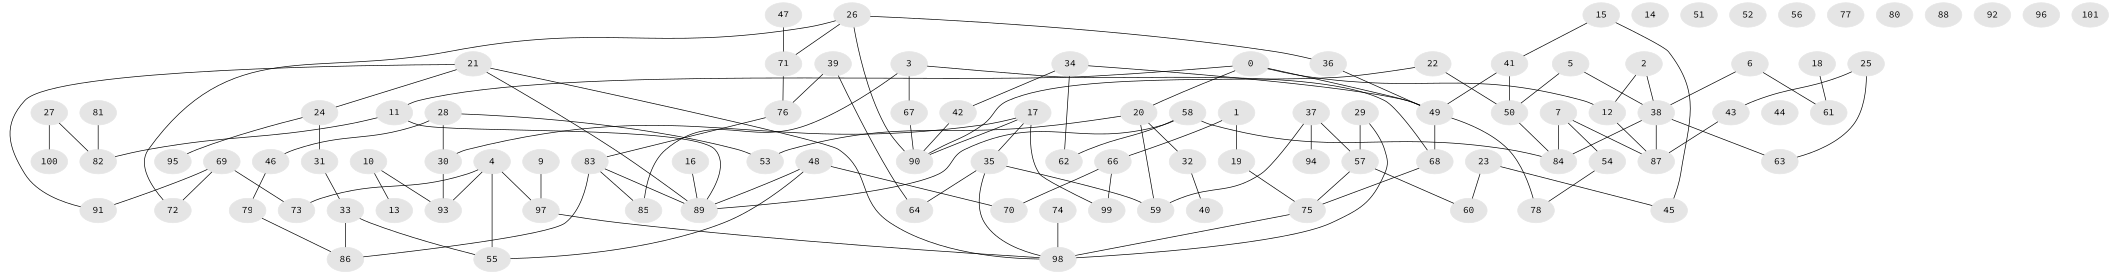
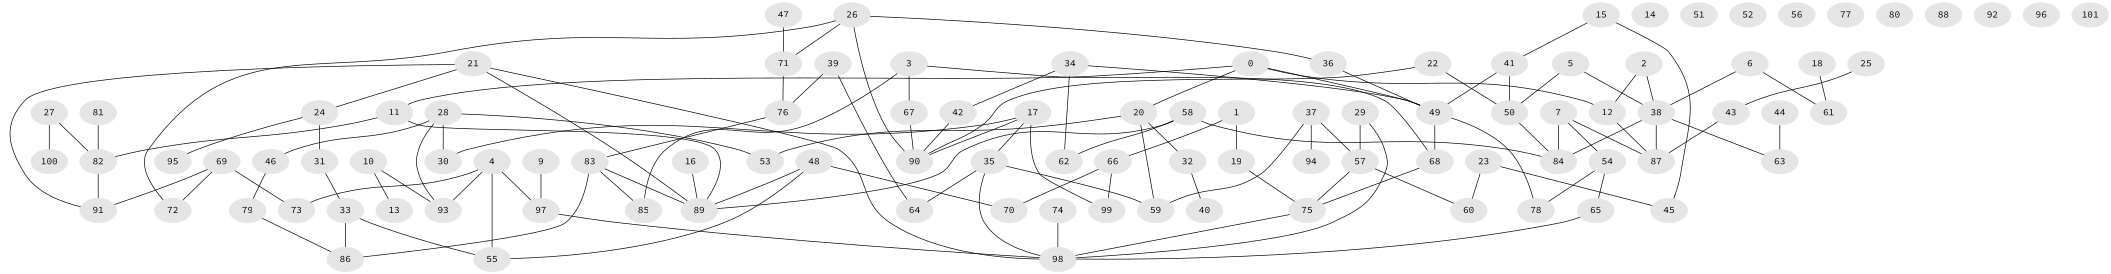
edge "25" -- "63": now "44" -- "63"
edge "82" -- "91": added
edge "30" -- "93": now "28" -- "93"
node "65": added
